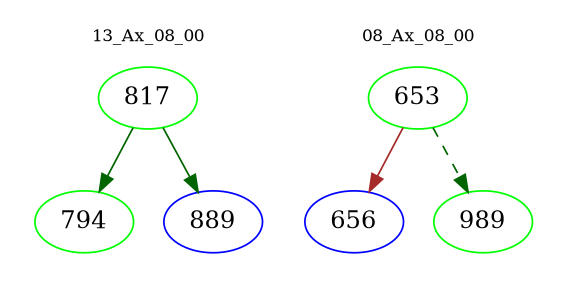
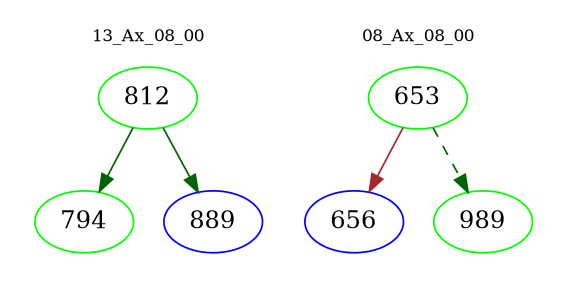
node "817": label "817" -> "812"
